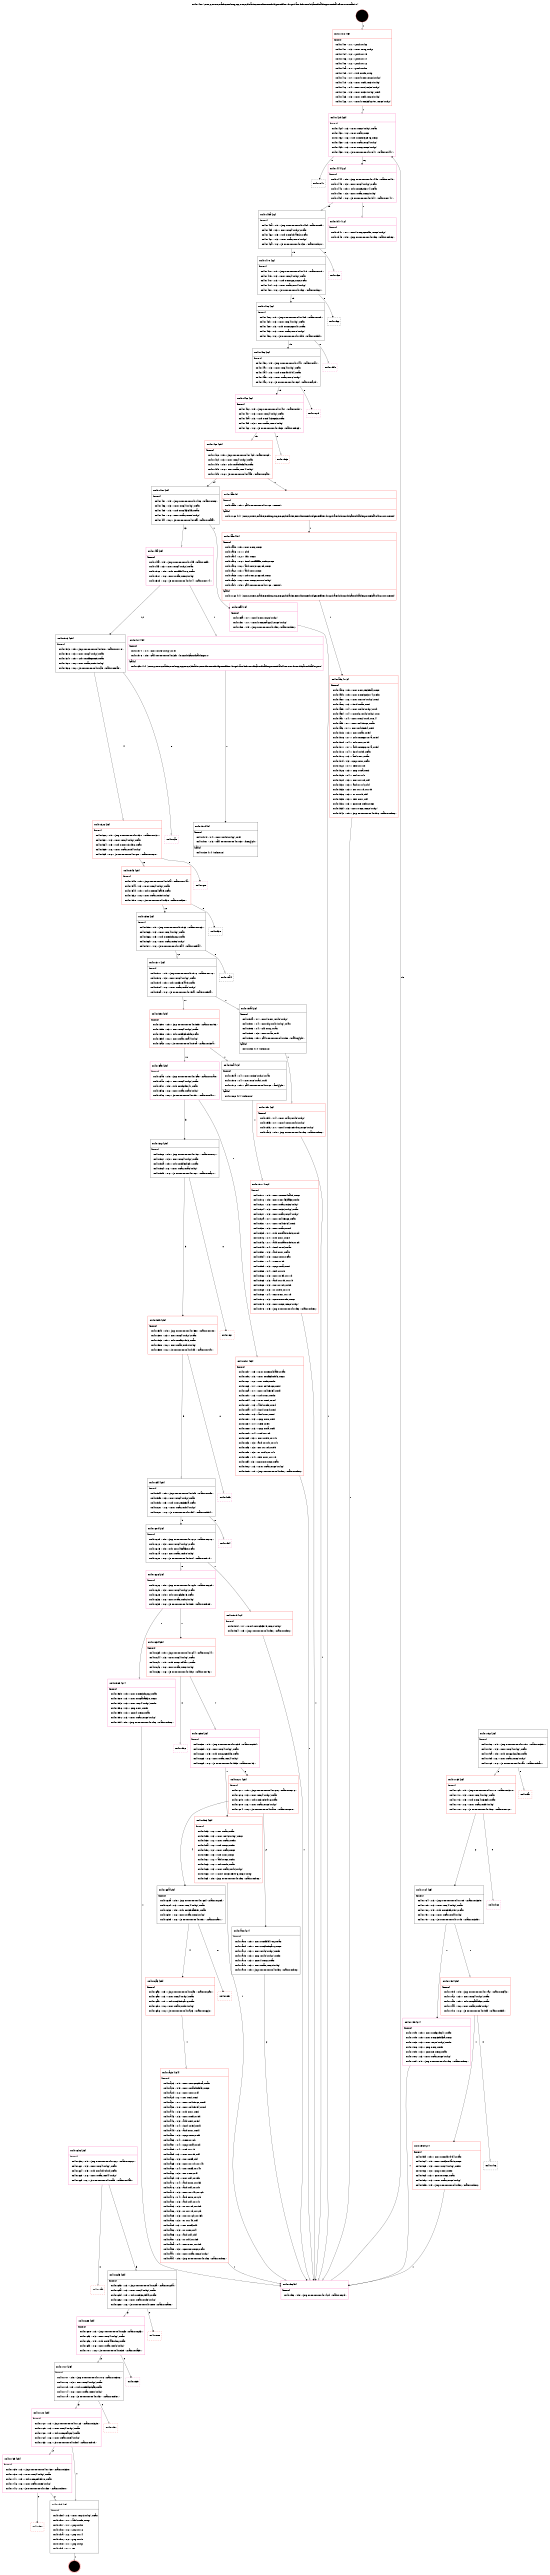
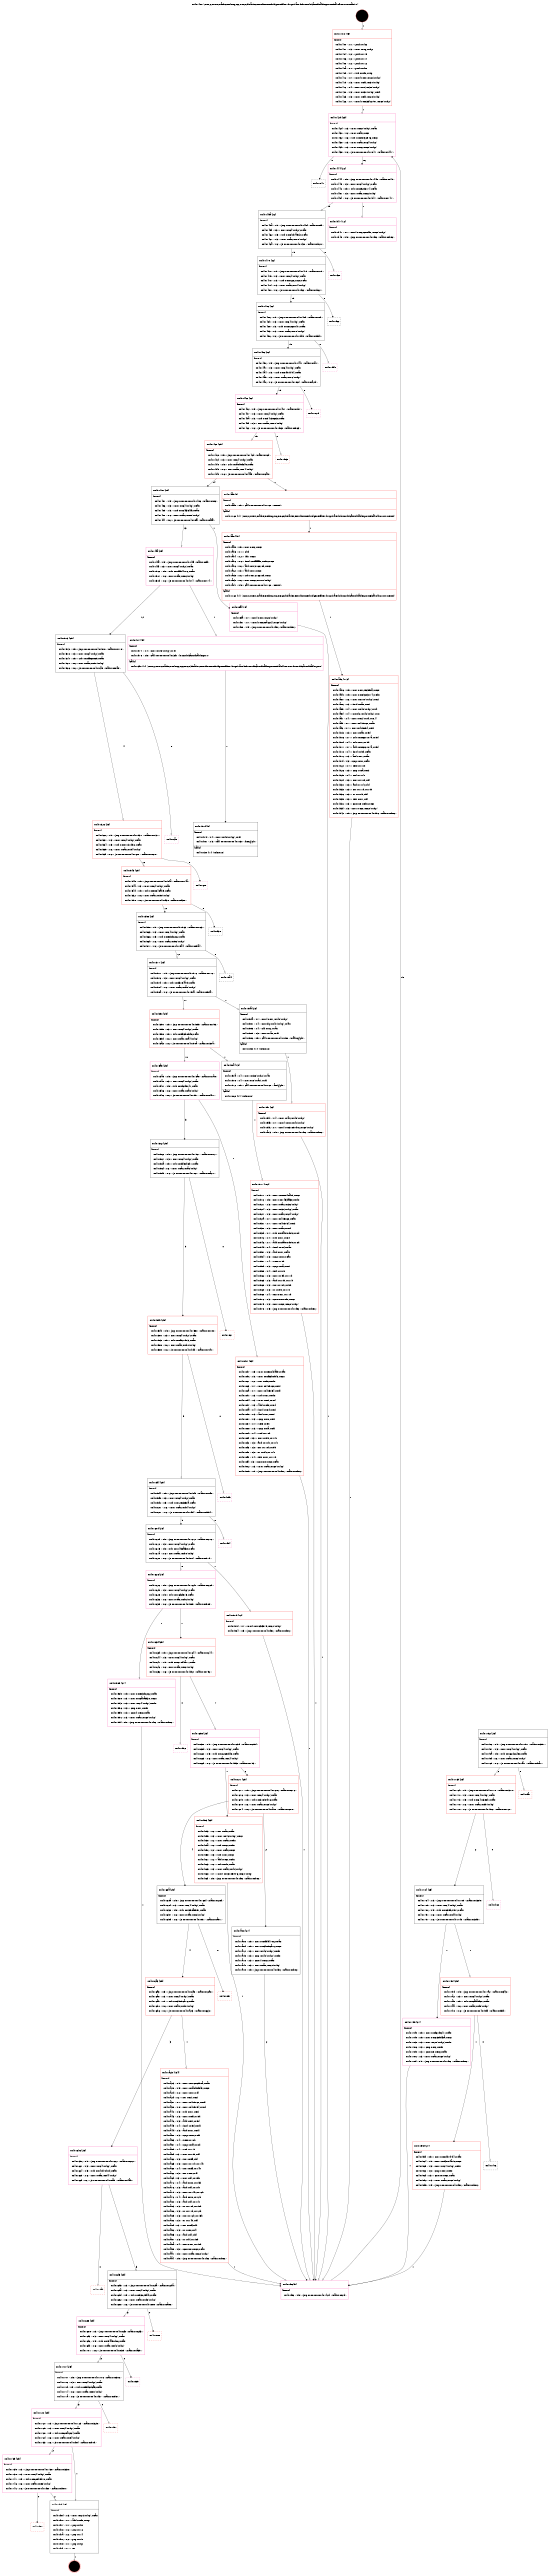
edge "0x4016a3 [25]" -> "0x4016bc [25]": added, label "3"
